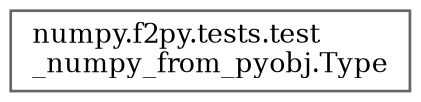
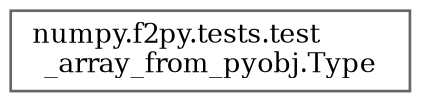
node "numpy.f2py.tests.test _numpy_from_pyobj.Type": label "numpy.f2py.tests.test _numpy_from_pyobj.Type" -> "numpy.f2py.tests.test _array_from_pyobj.Type"
